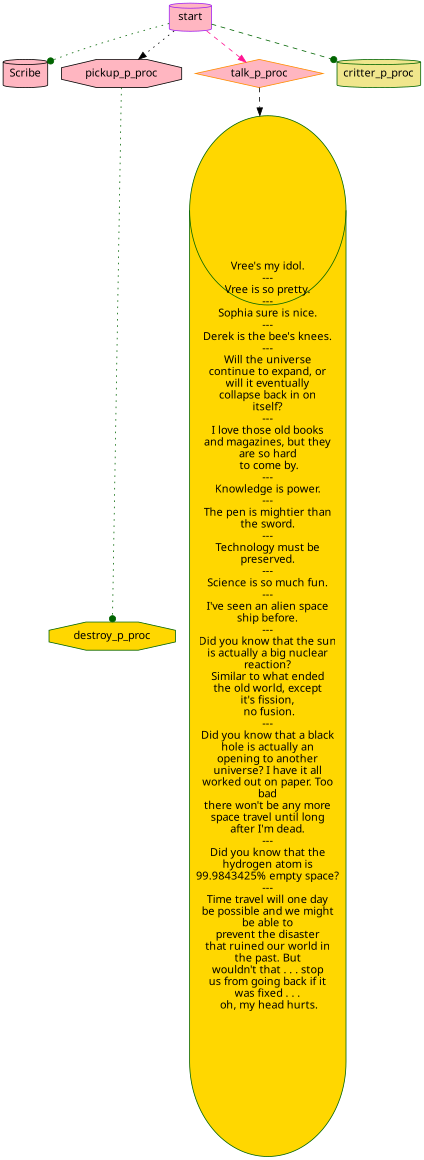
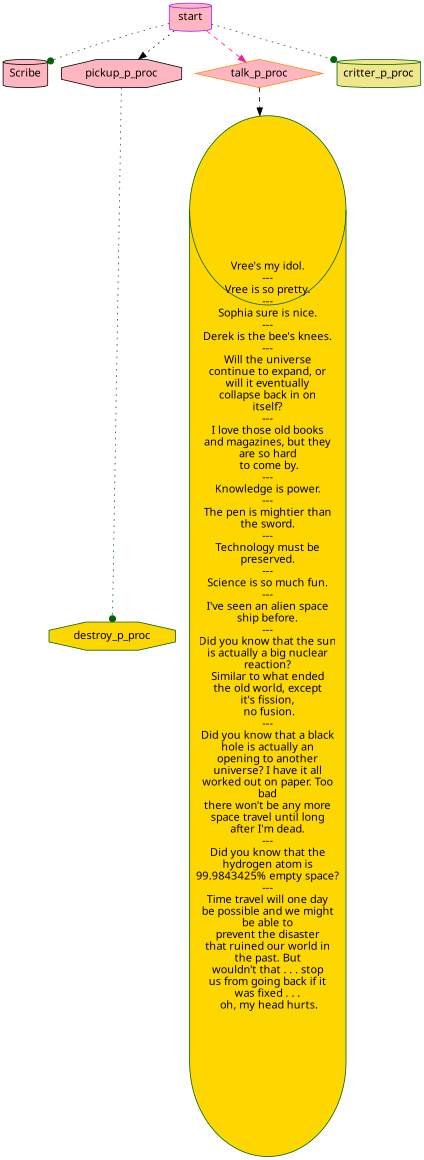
edge "start" -> "critter_p_proc": style dashed -> dotted
